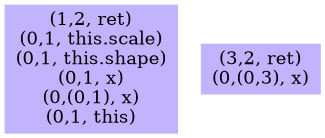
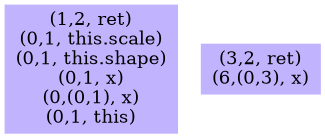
node "(3,2, ret) (0,(0,3), x)": label "(3,2, ret) (0,(0,3), x)" -> "(3,2, ret) (6,(0,3), x)"
